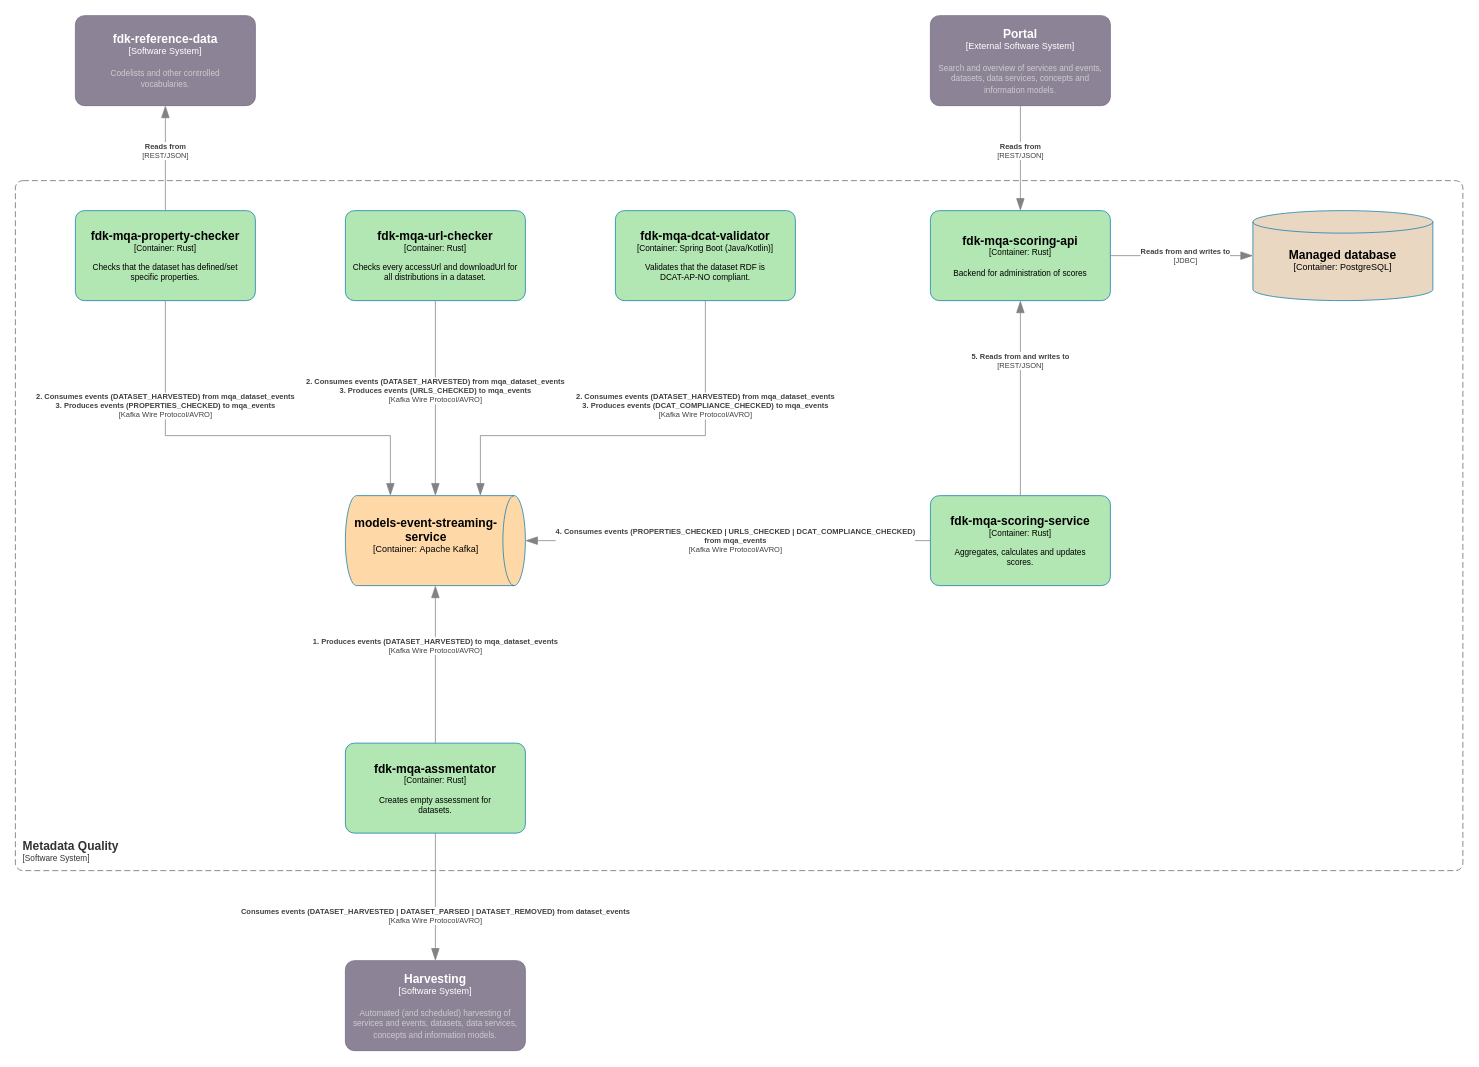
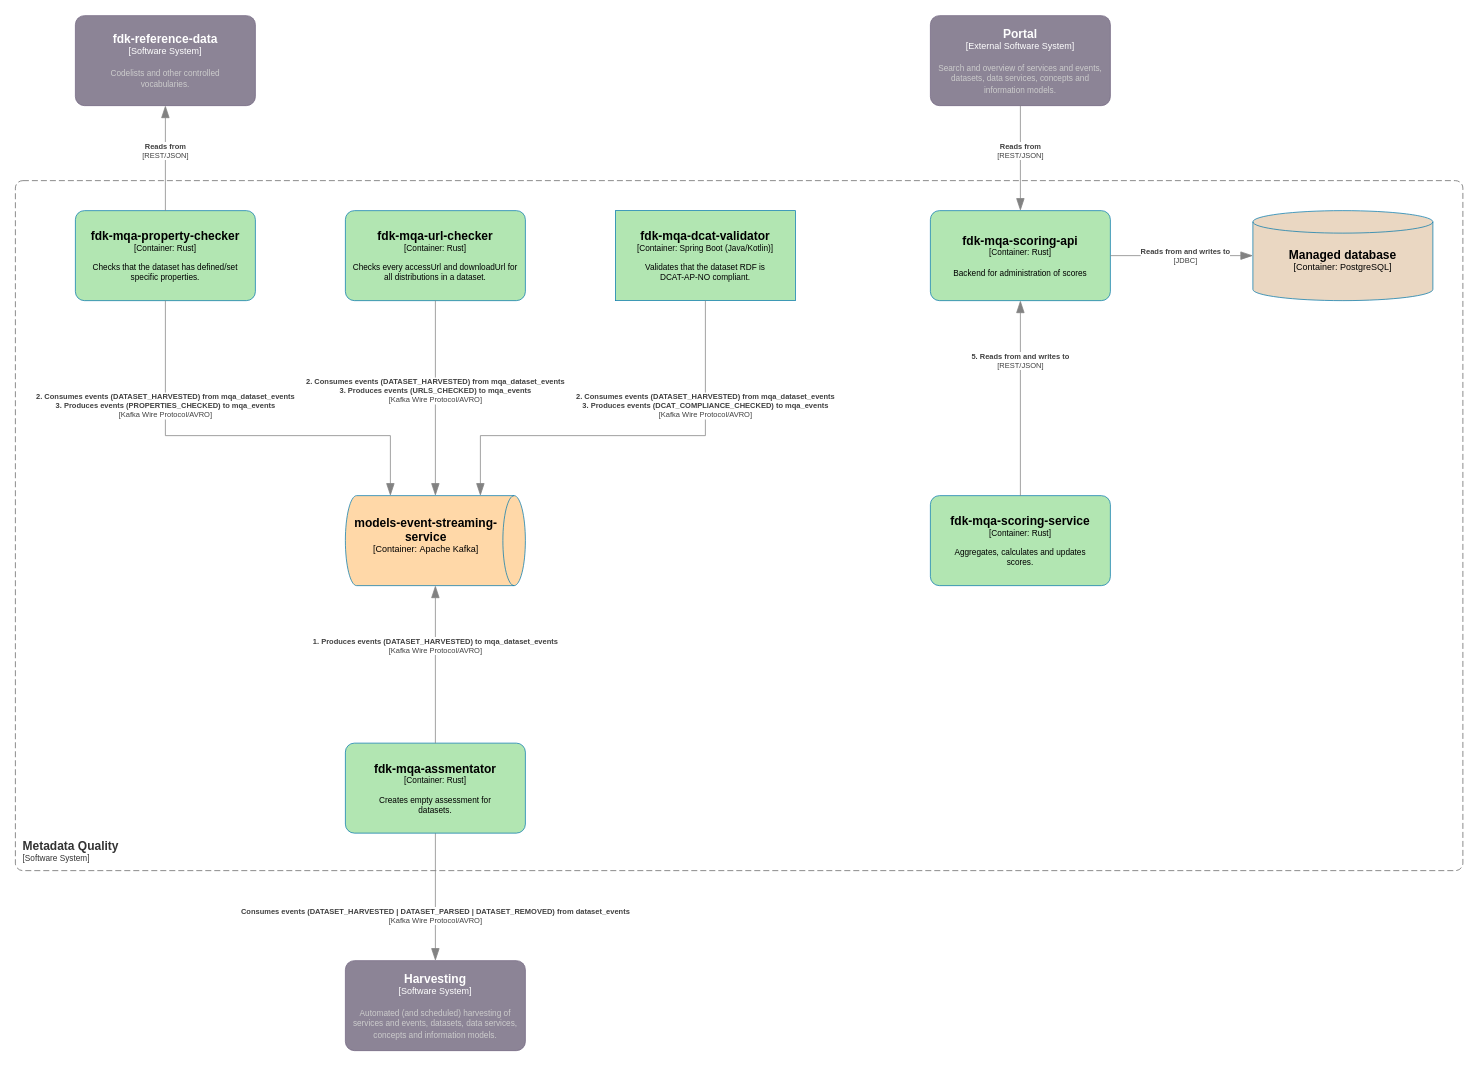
node "fdk-mqa-dcat-validator [Container: Spring Boot (Java/Kotlin)] Validates that the dataset RDF is DCAT-AP-NO compliant.": shape rounded rectangle -> rectangle
edge "fdk-mqa-scoring-service [Container: Rust] Aggregates, calculates and updates scores." -> "models-event-streaming-service [Container: Apache Kafka]": removed, label "4. Consumes events (PROPERTIES_CHECKED | URLS_CHECKED | DCAT_COMPLIANCE_CHECKED) from mqa_events [Kafka Wire Protocol/AVRO]"
